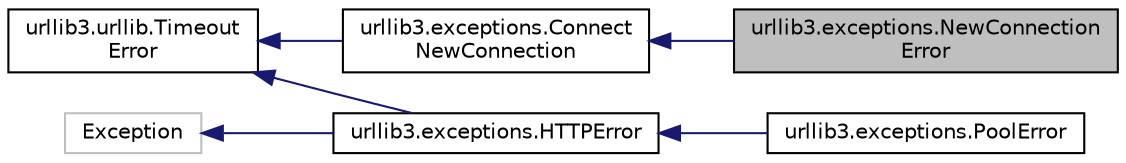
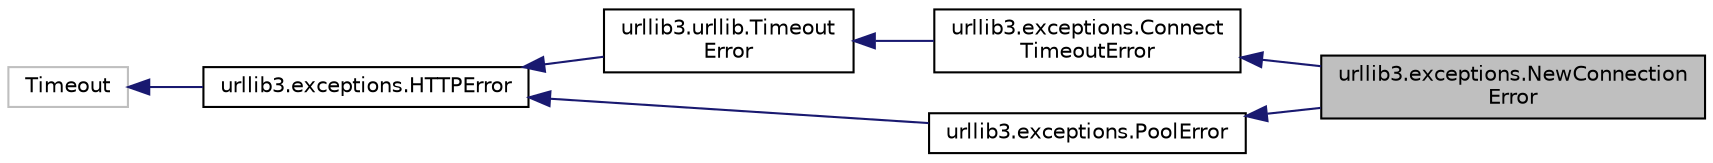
node "urllib3.exceptions.Connect NewConnection": label "urllib3.exceptions.Connect NewConnection" -> "urllib3.exceptions.Connect TimeoutError"
edge "urllib3.exceptions.HTTPError" -> "urllib3.urllib.Timeout Error": reversed
edge "urllib3.exceptions.NewConnection Error" -> "urllib3.exceptions.PoolError": added
node "Exception": label "Exception" -> "Timeout"
